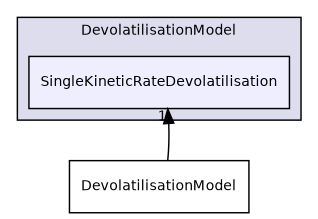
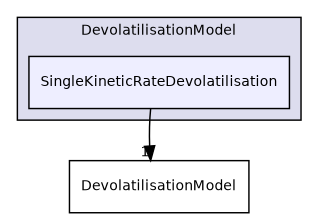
edge "DevolatilisationModel" -> "SingleKineticRateDevolatilisation": reversed
